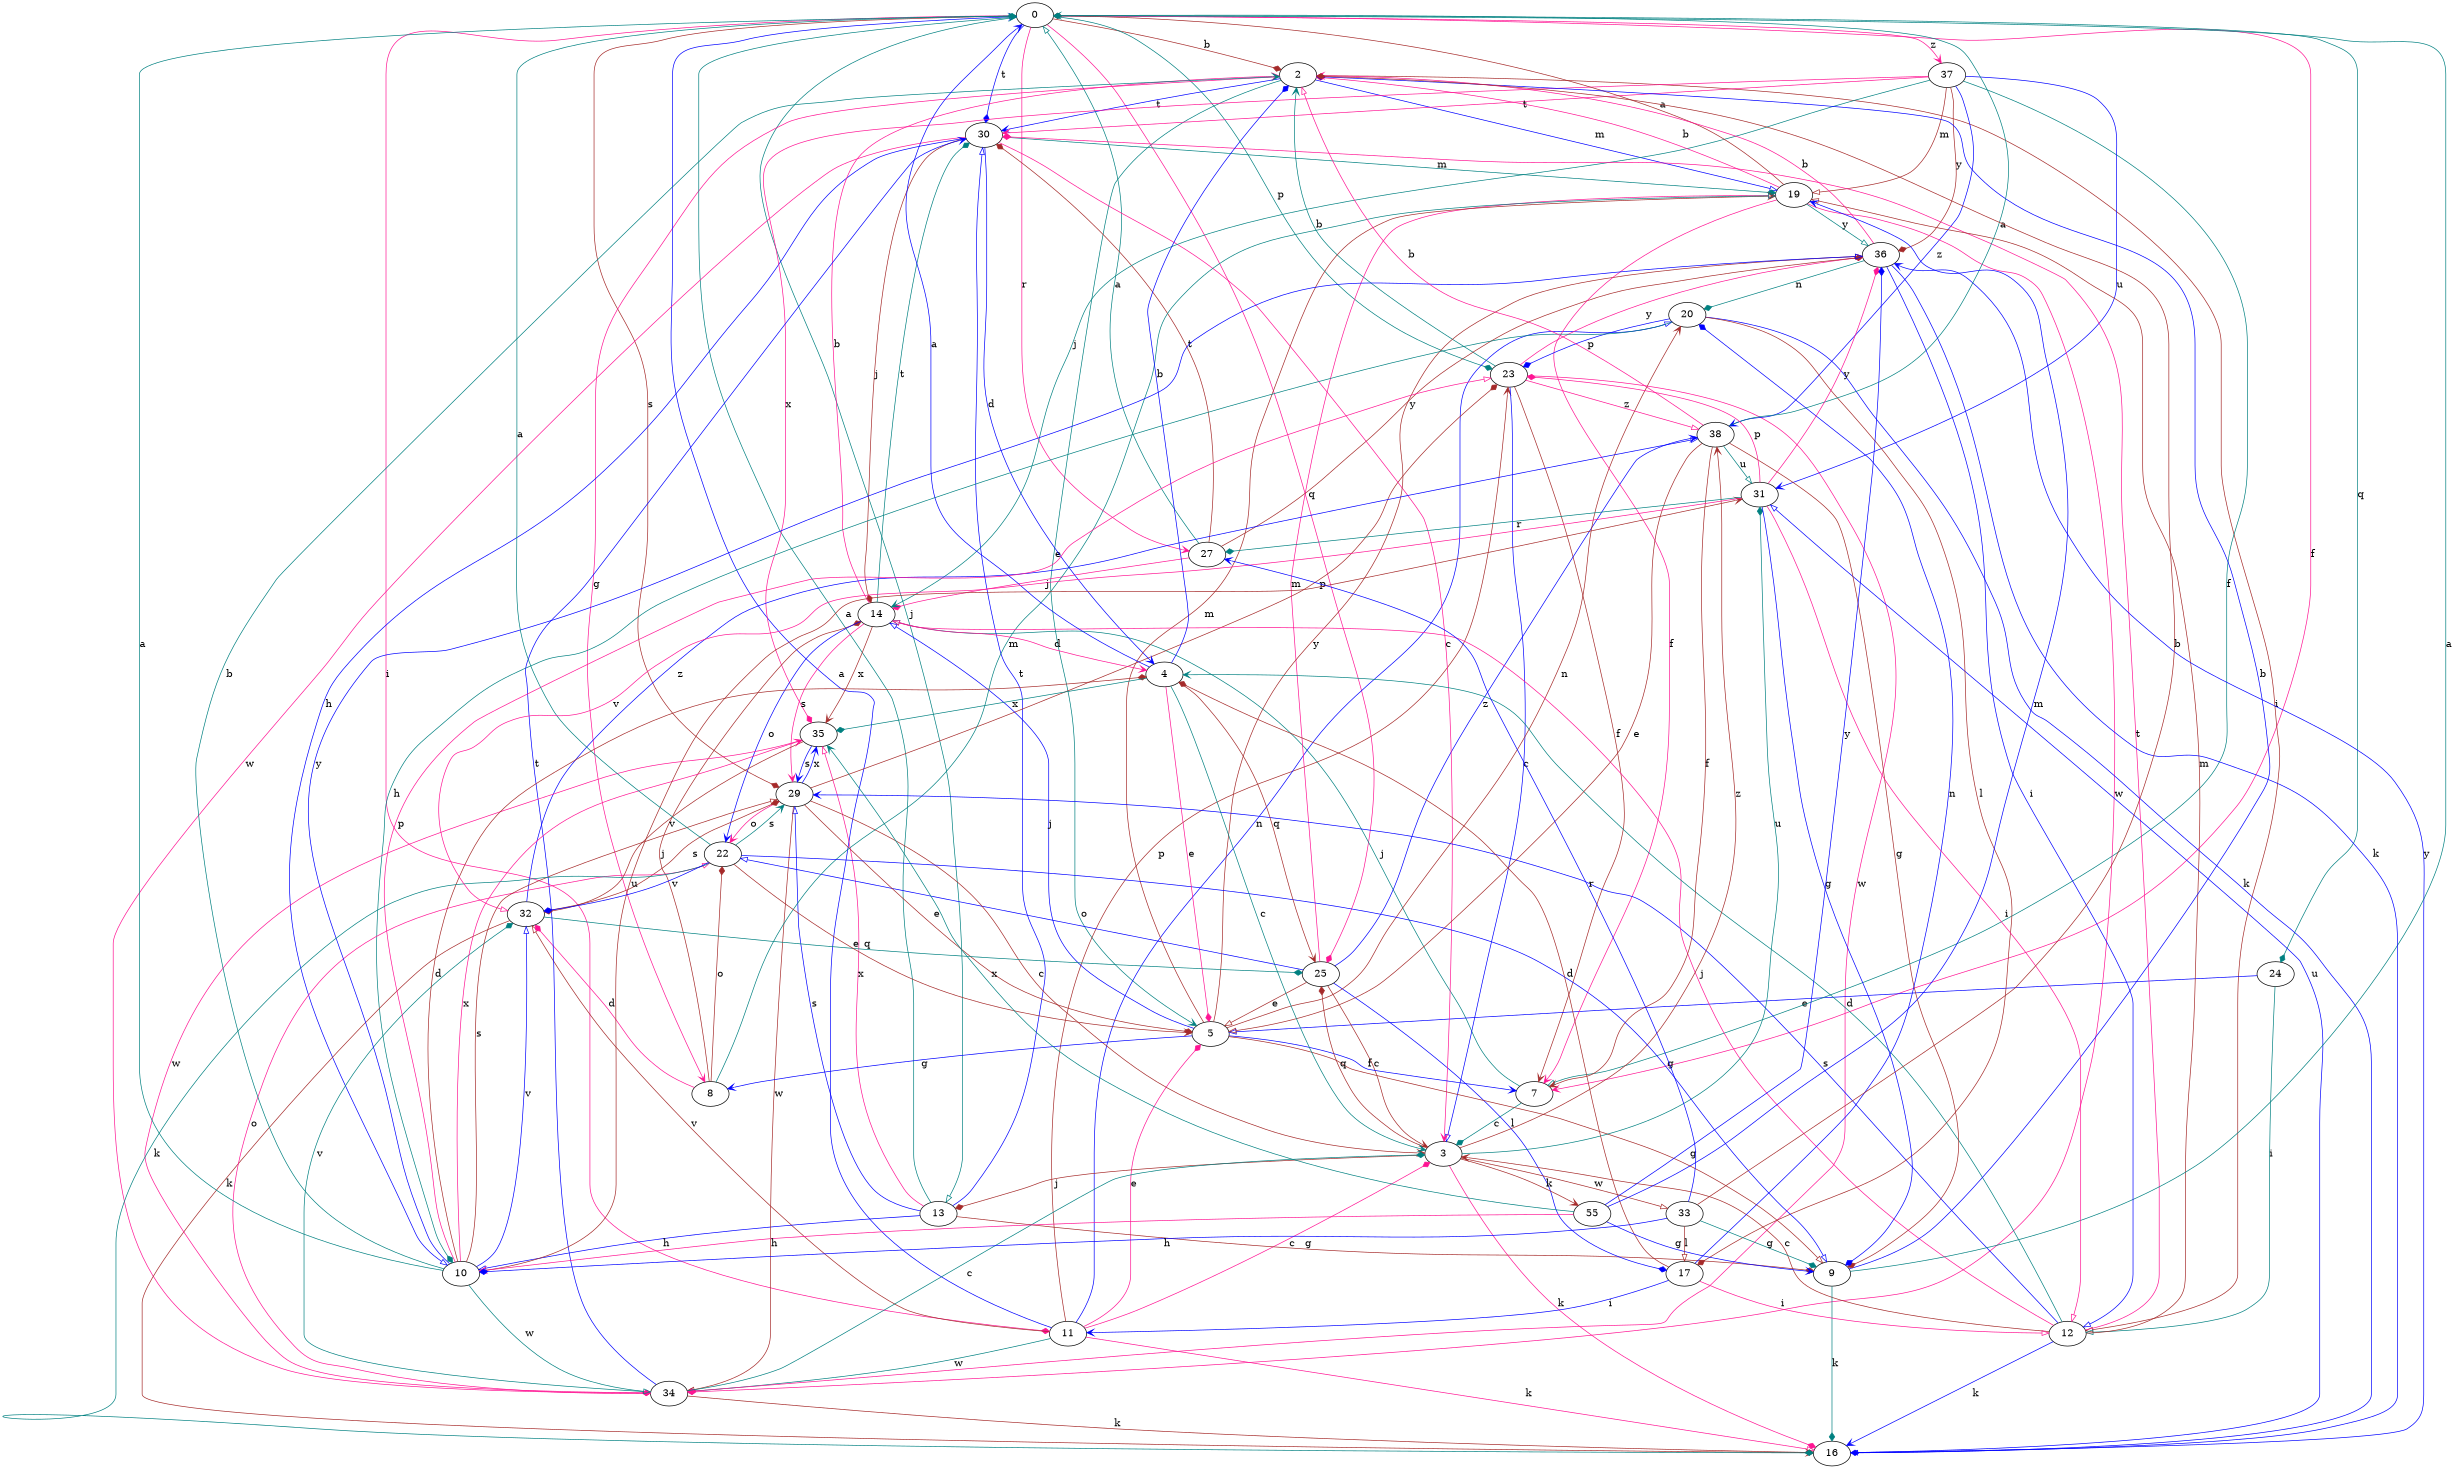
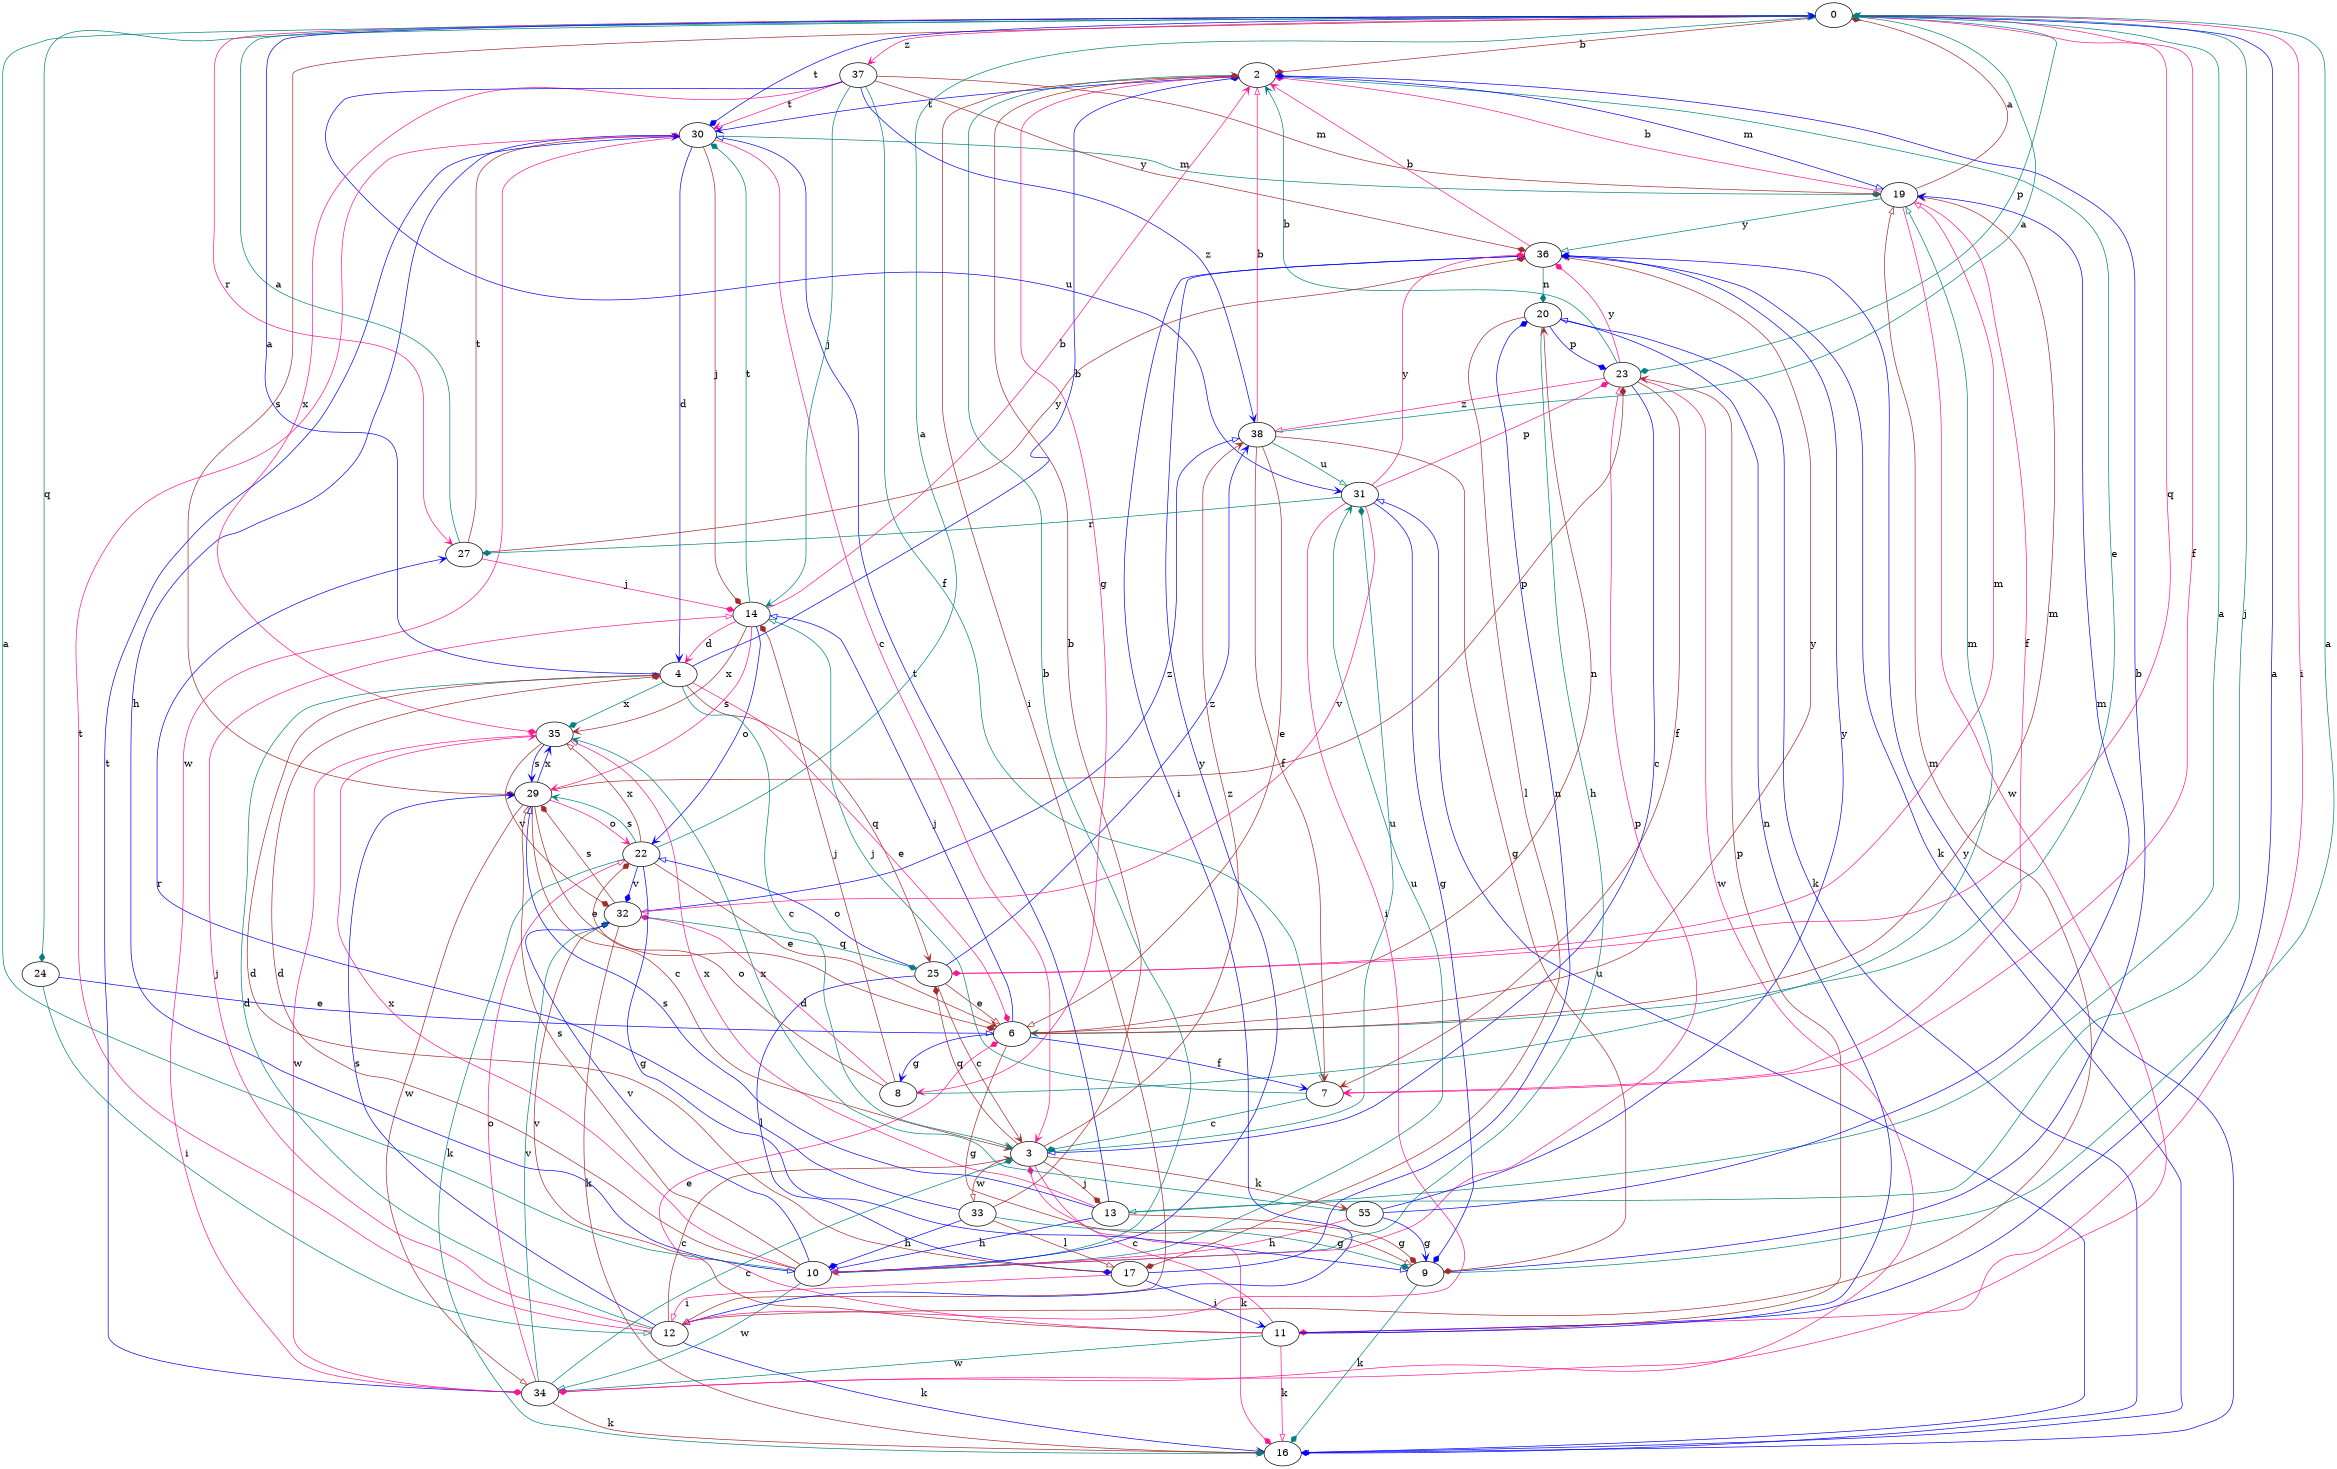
edge "10" -> "31": color brown -> teal
edge "22" -> "35": added, label "x"
node "5": label "5" -> "6"
